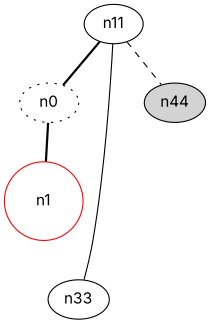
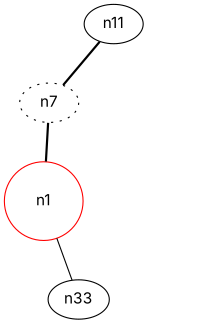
node "n0": label "n0" -> "n7"
node "n44": removed
edge "n11" -- "n33": now "n1" -- "n33"
